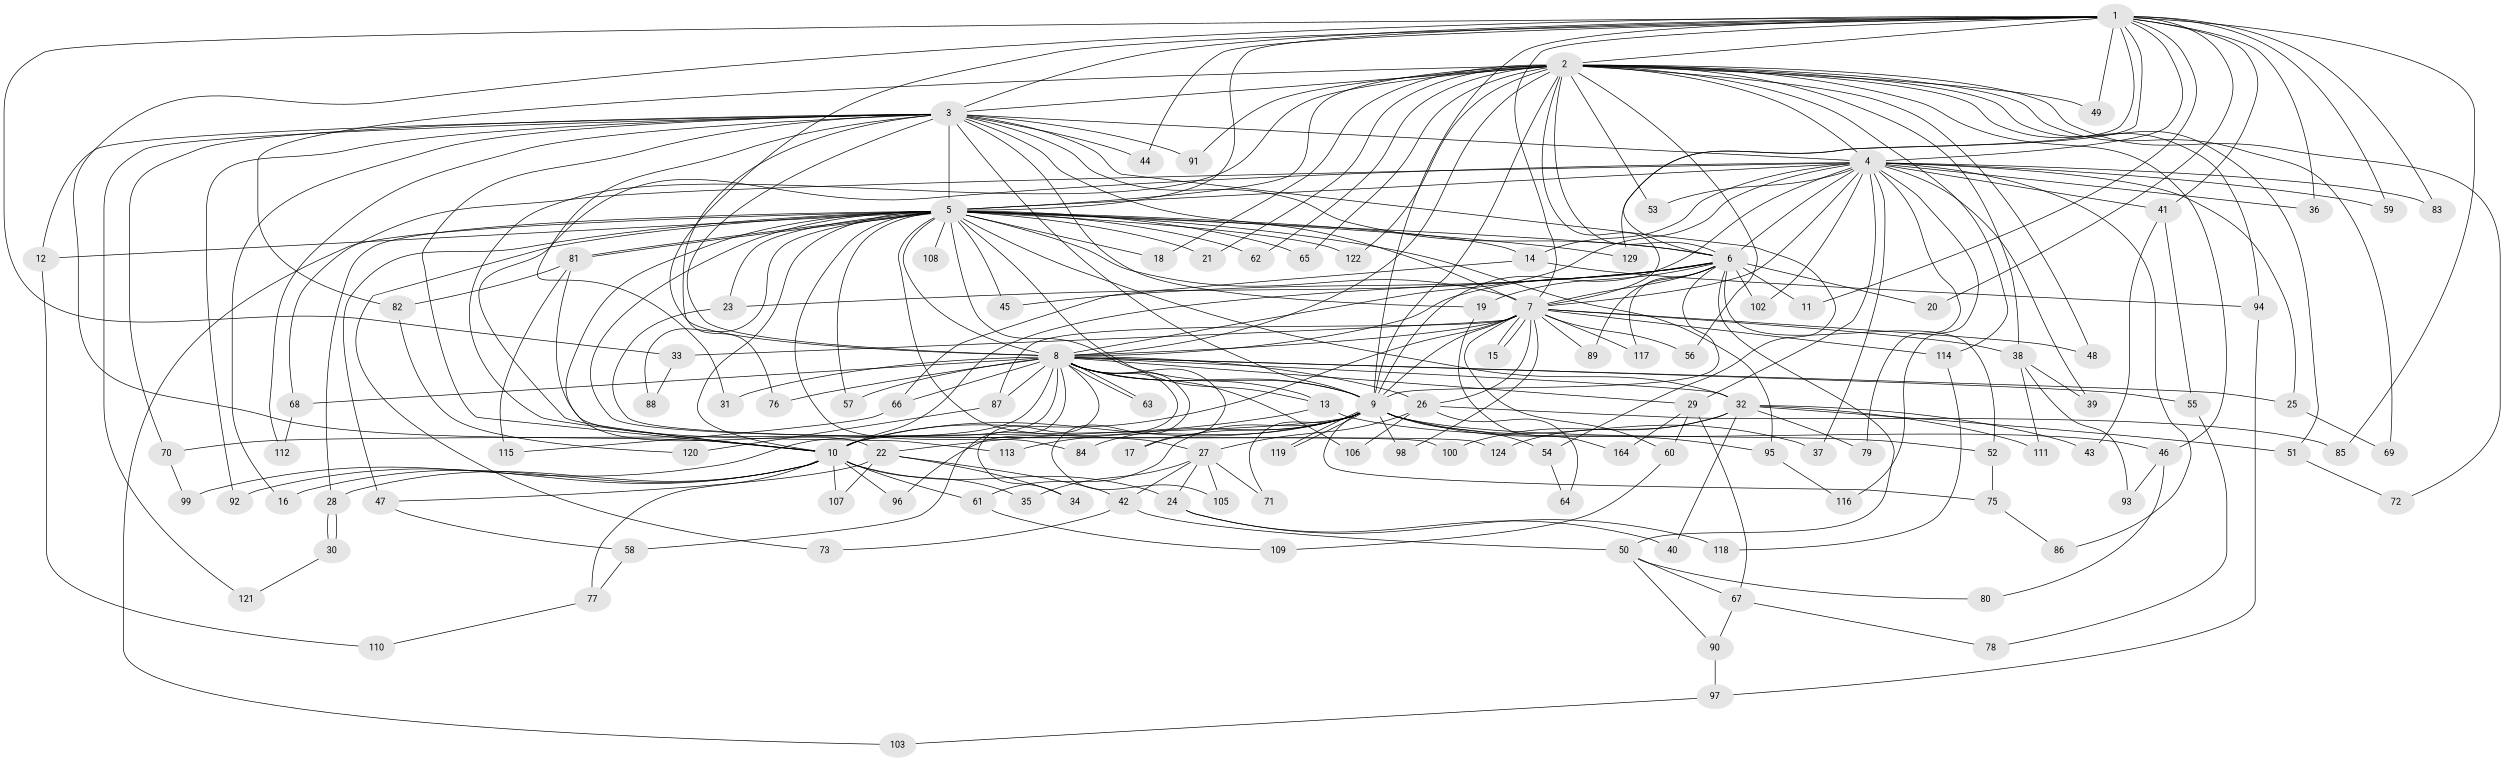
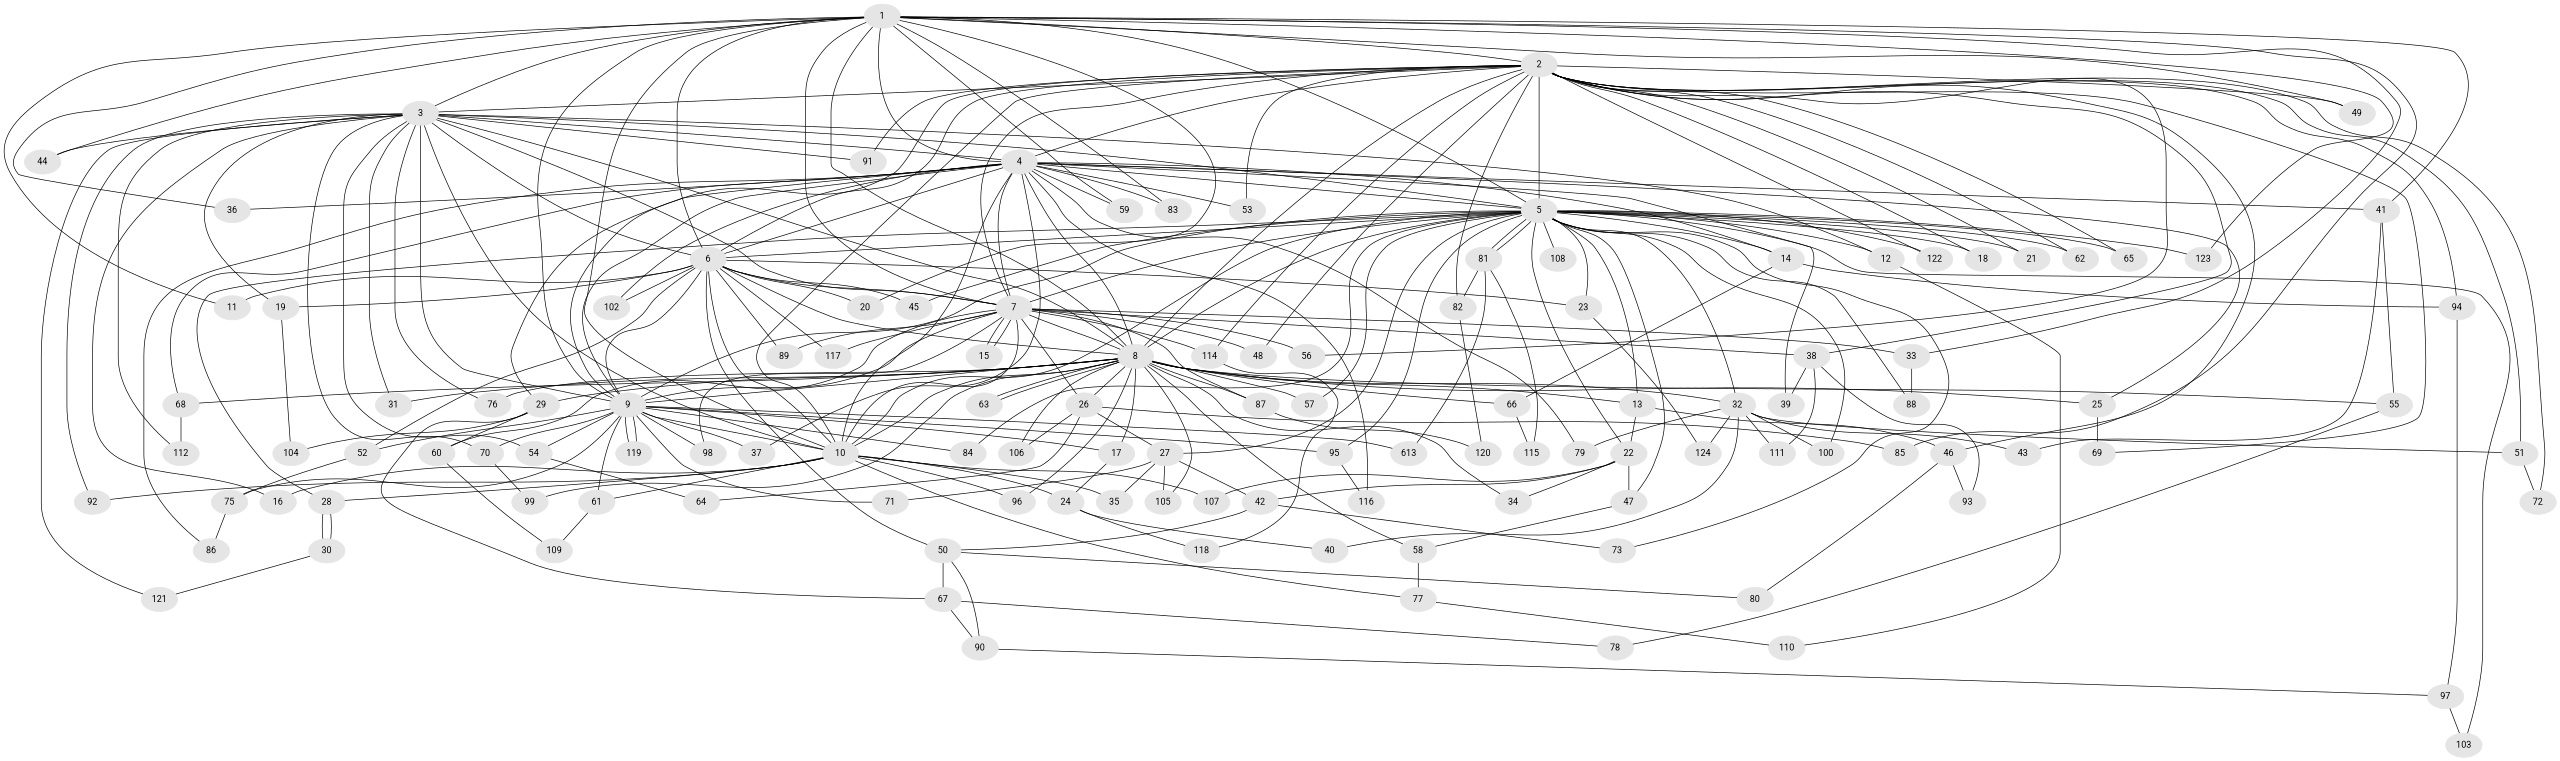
node "129": label "129" -> "123"
node "113": label "113" -> "613"
node "164": label "164" -> "104"
edge "27" -- "24": now "17" -- "24"
